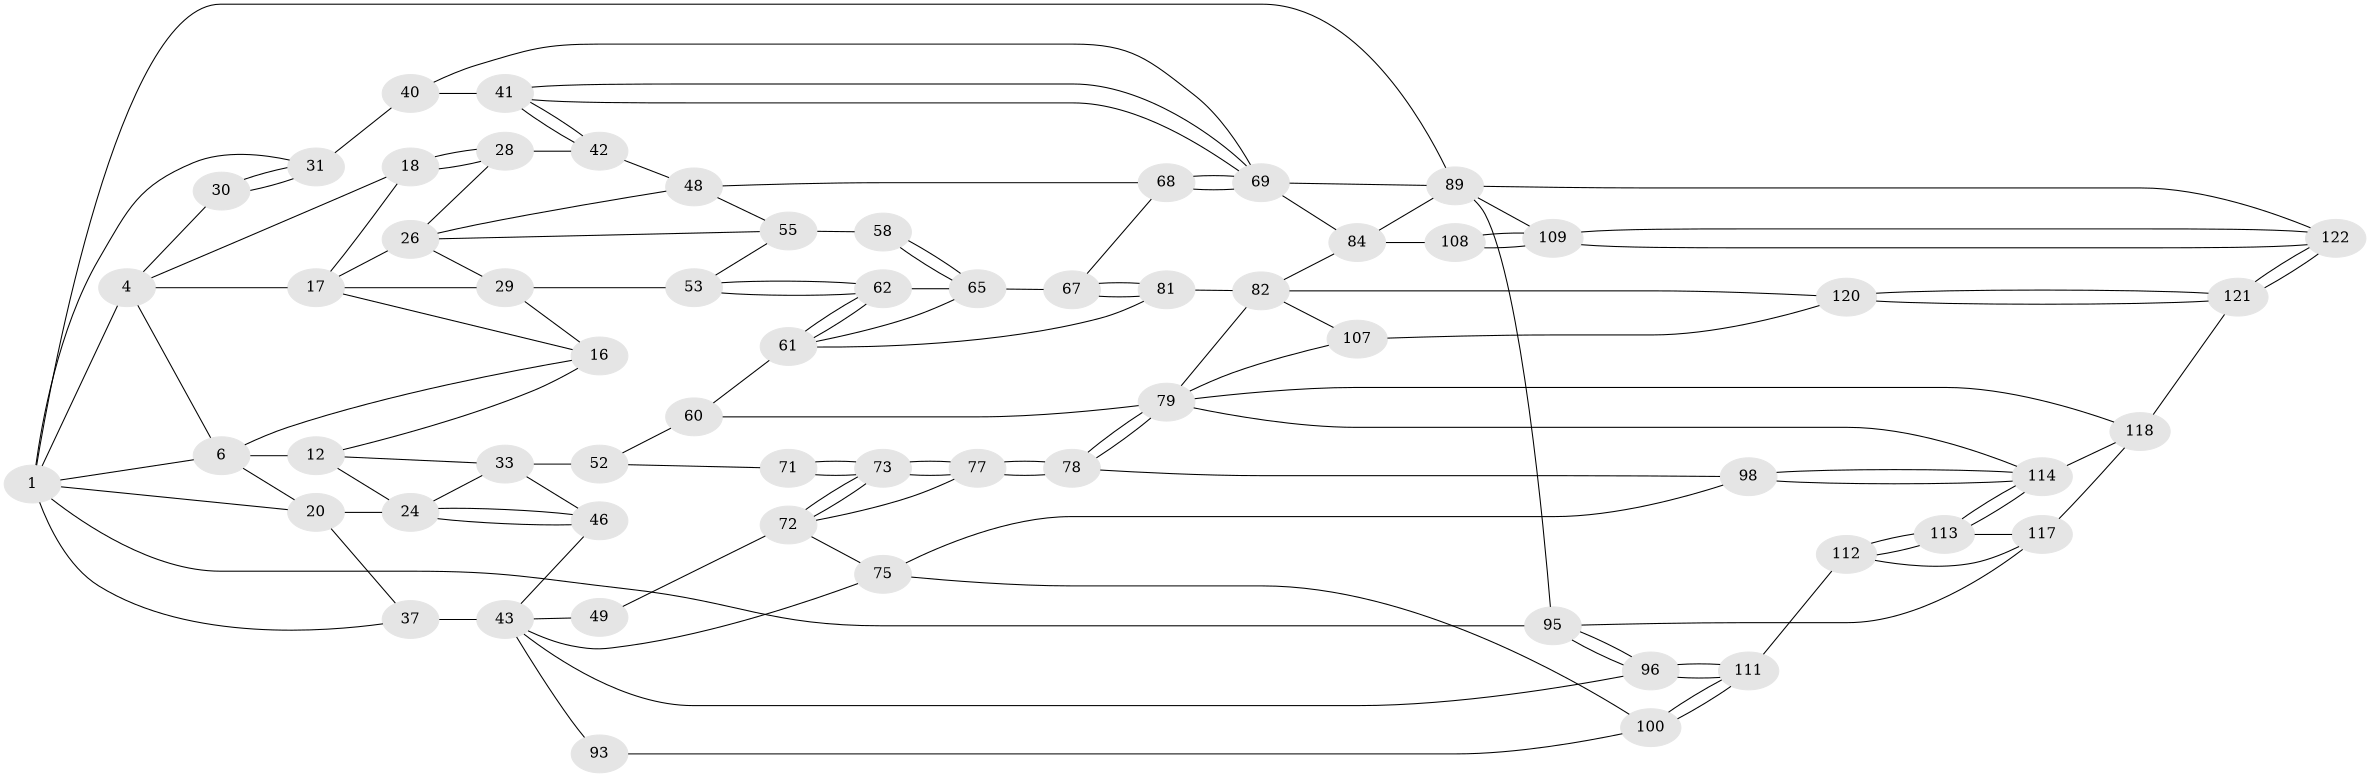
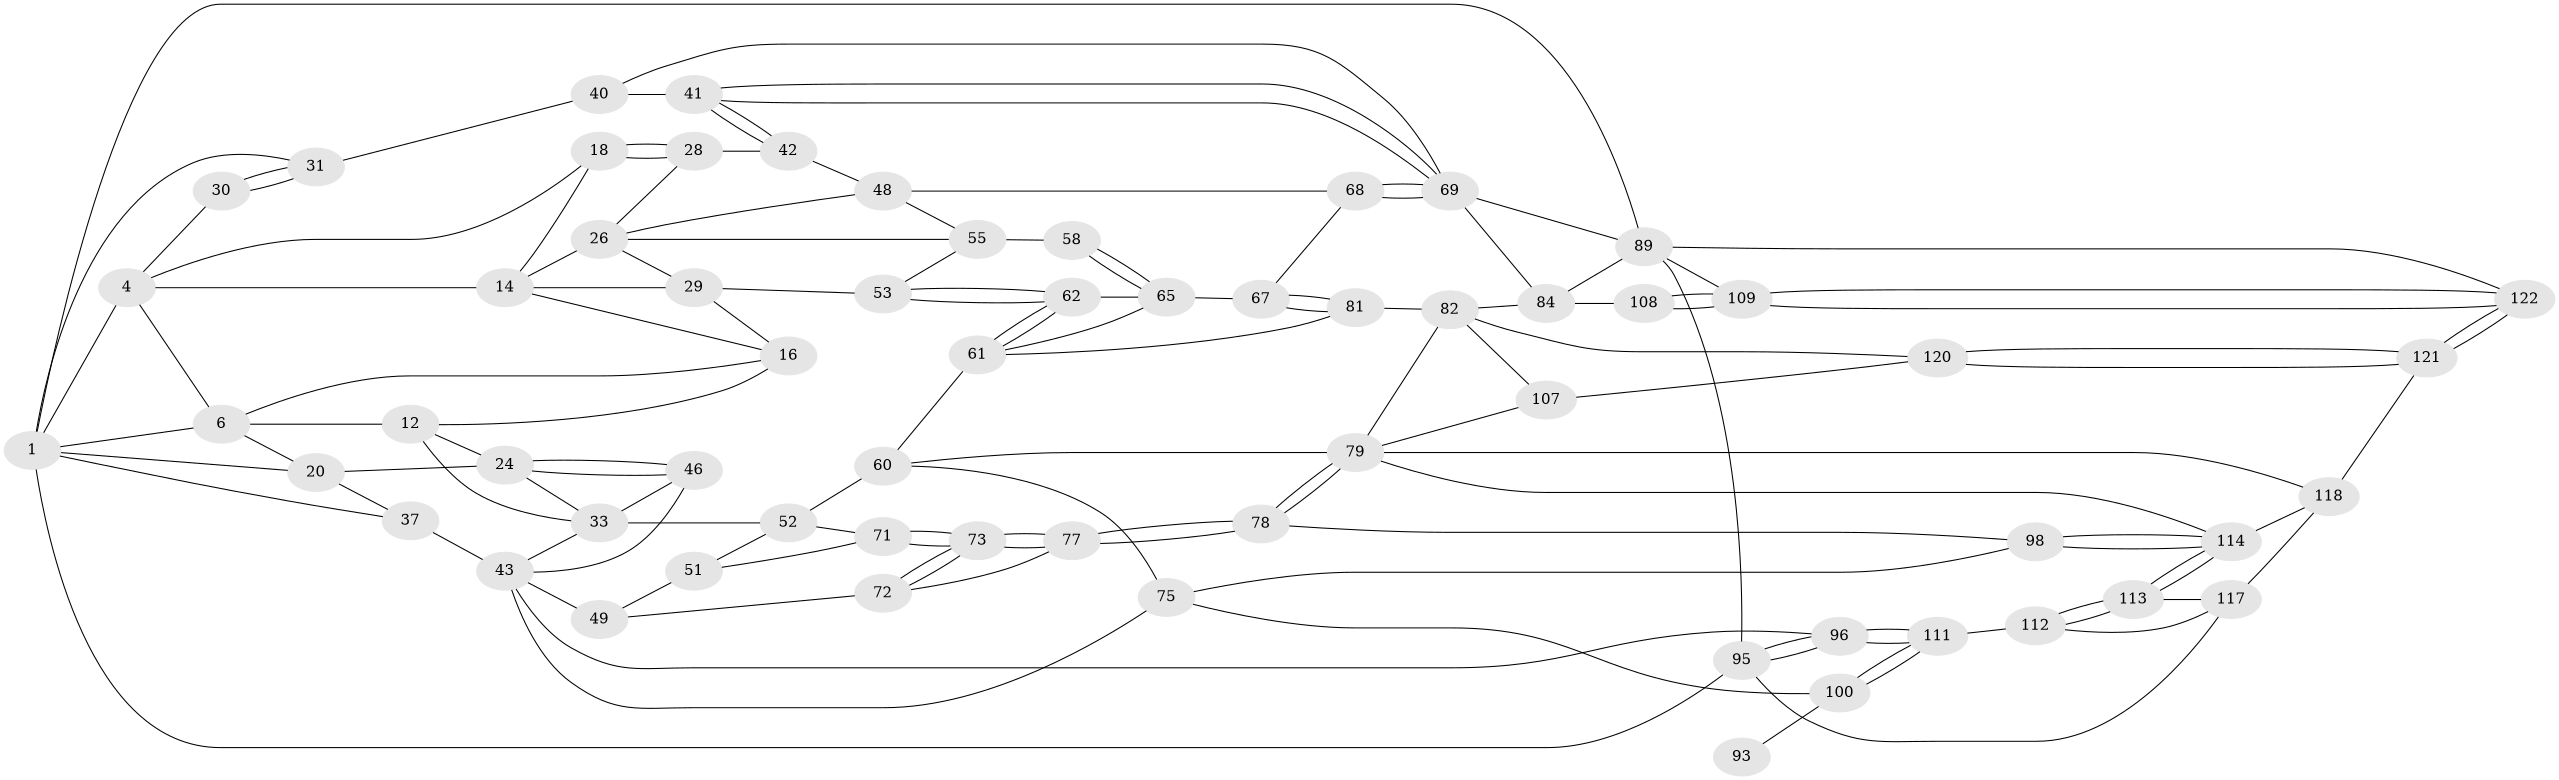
node "17": label "17" -> "14"
edge "72" -- "75": now "60" -- "75"
node "51": added
edge "43" -- "93": now "43" -- "33"
